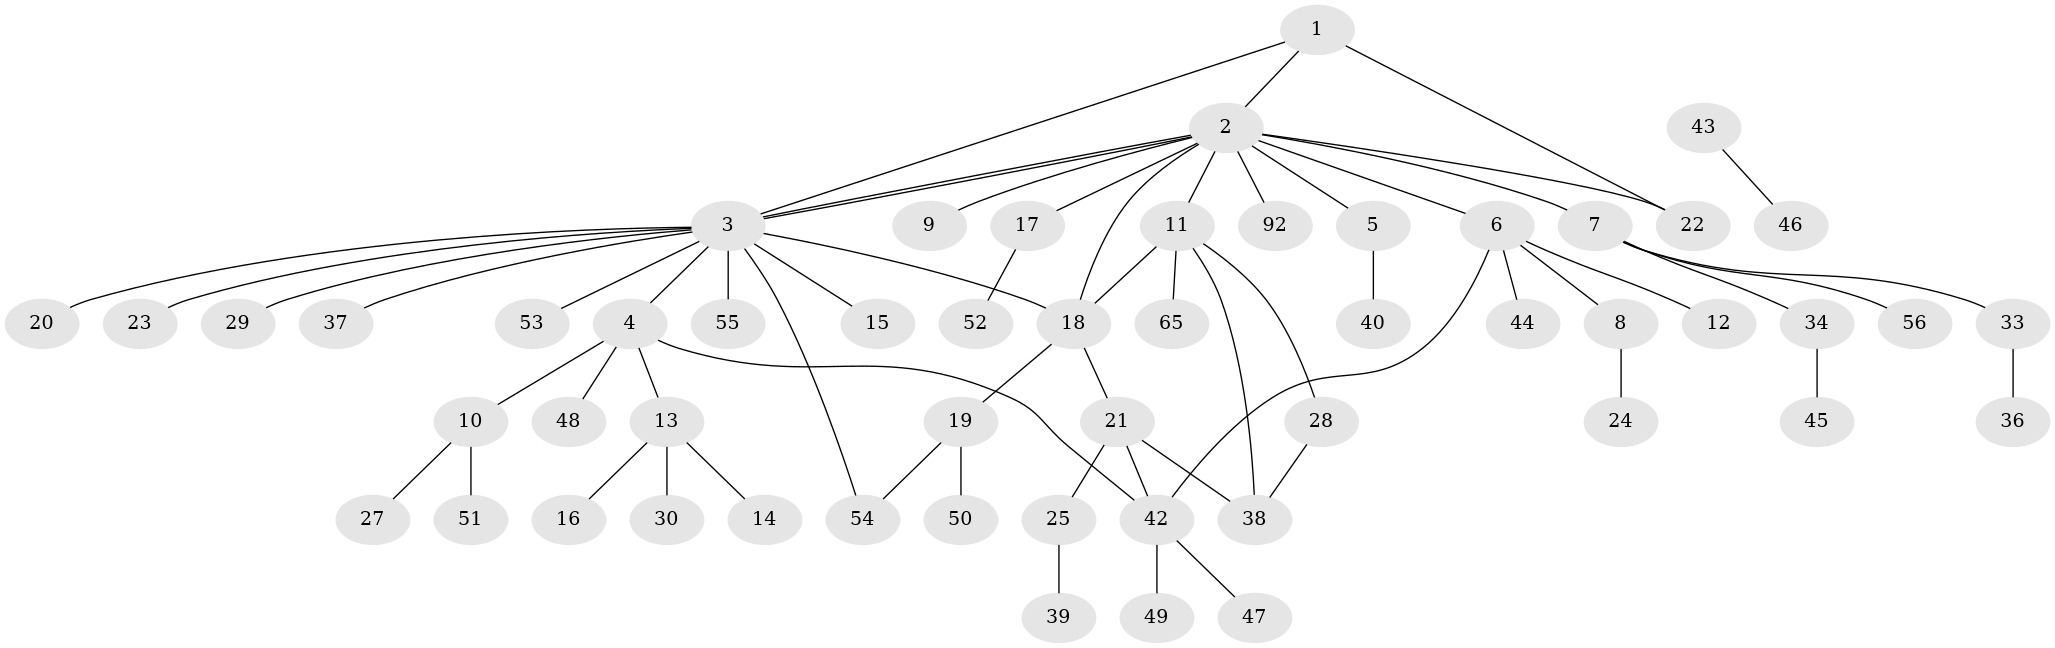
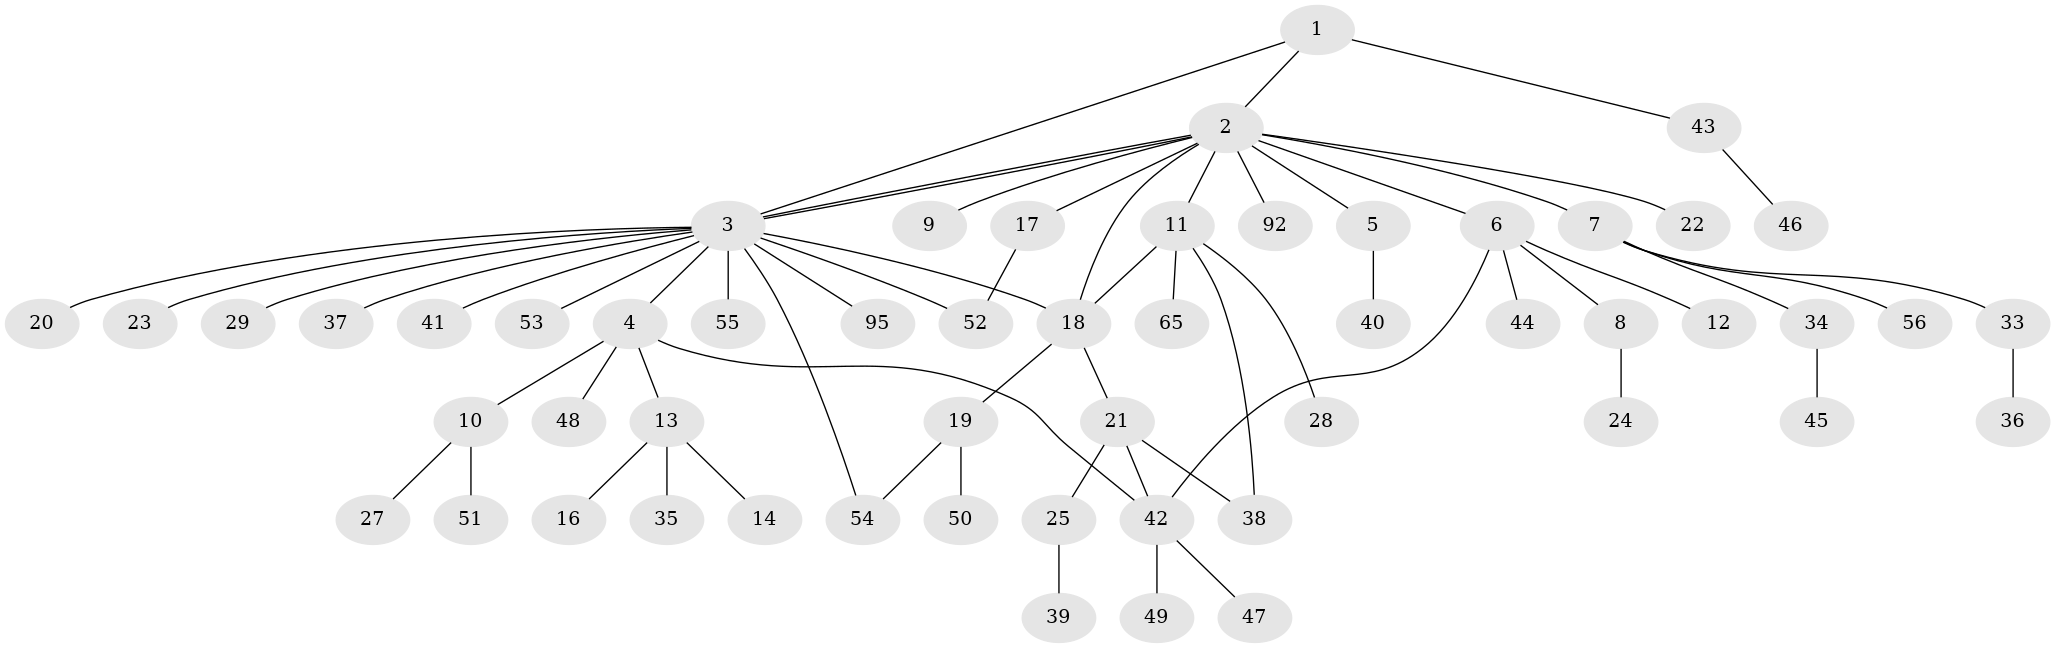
edge "1" -- "22": now "1" -- "43"
edge "3" -- "52": added
node "41": added
node "15": label "15" -> "95"
edge "28" -- "38": removed
node "30": label "30" -> "35"
